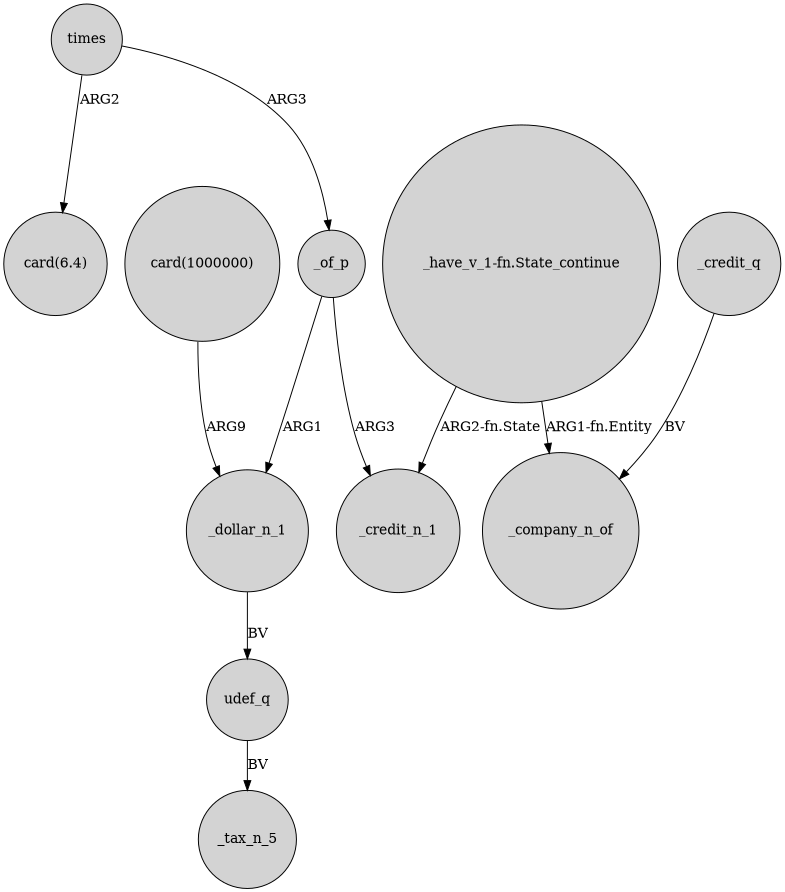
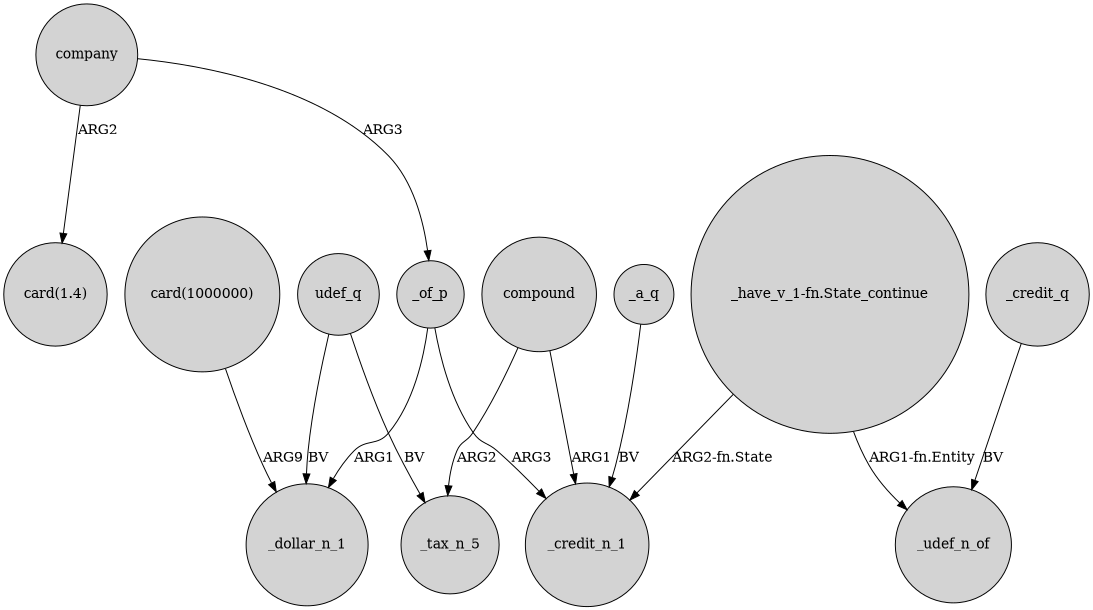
node "times": label "times" -> "company"
node "card(6.4)": label "card(6.4)" -> "card(1.4)"
node "compound": added
node "_a_q": added
node "_company_n_of": label "_company_n_of" -> "_udef_n_of"
edge "_dollar_n_1" -> "udef_q": reversed
